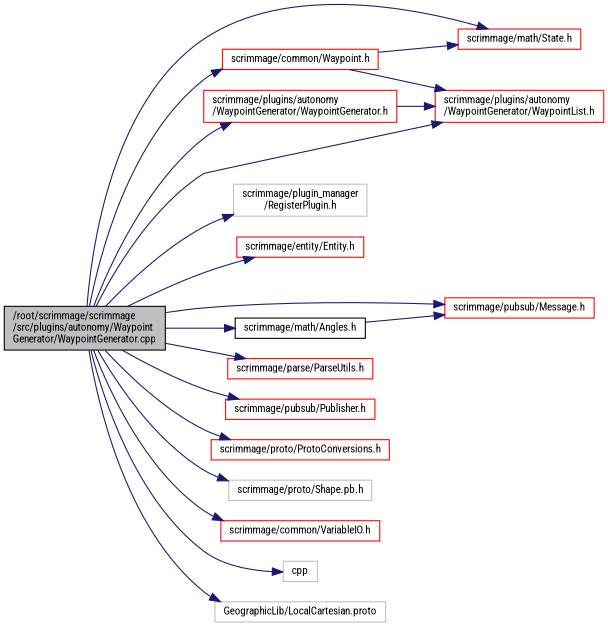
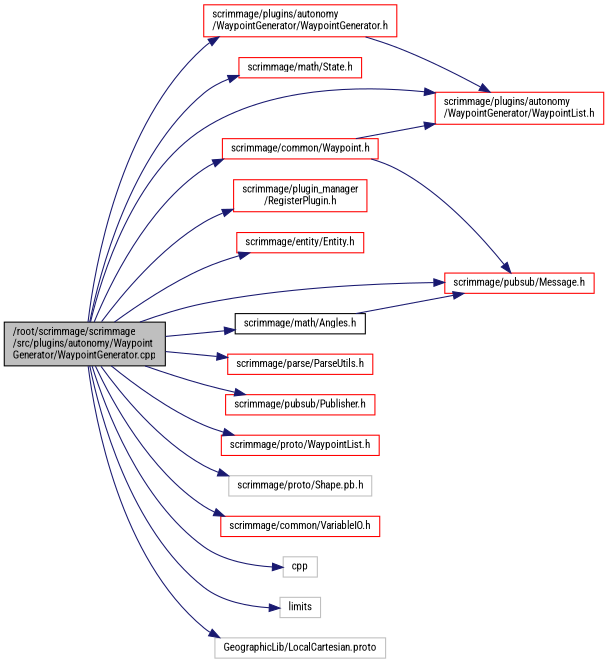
edge "scrimmage/common/Waypoint.h" -> "scrimmage/math/State.h": now "scrimmage/common/Waypoint.h" -> "scrimmage/pubsub/Message.h"
node "scrimmage/plugin_manager /RegisterPlugin.h": color grey75 -> red
node "scrimmage/proto/ProtoConversions.h": label "scrimmage/proto/ProtoConversions.h" -> "scrimmage/proto/WaypointList.h"
node "limits": added
